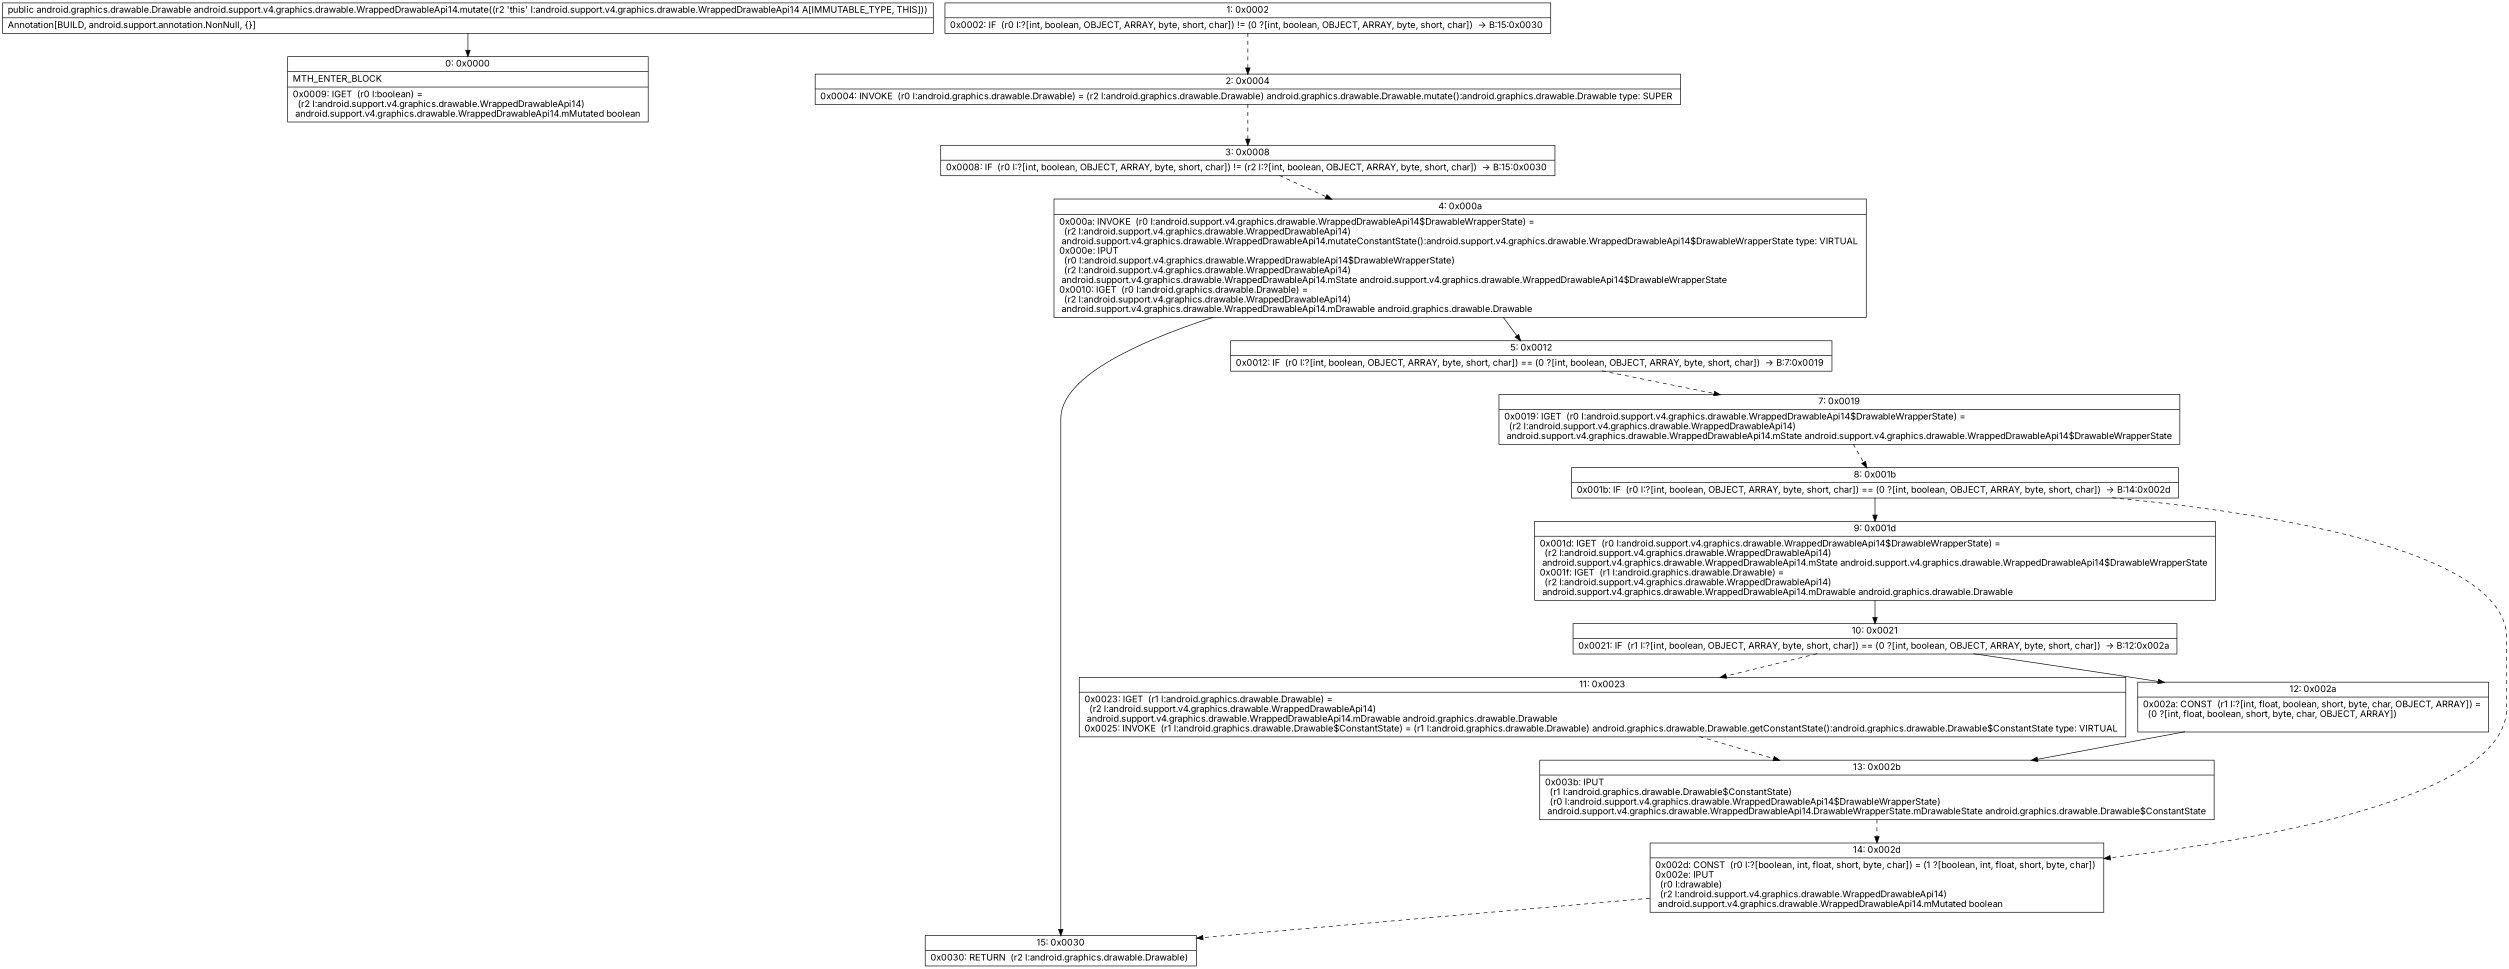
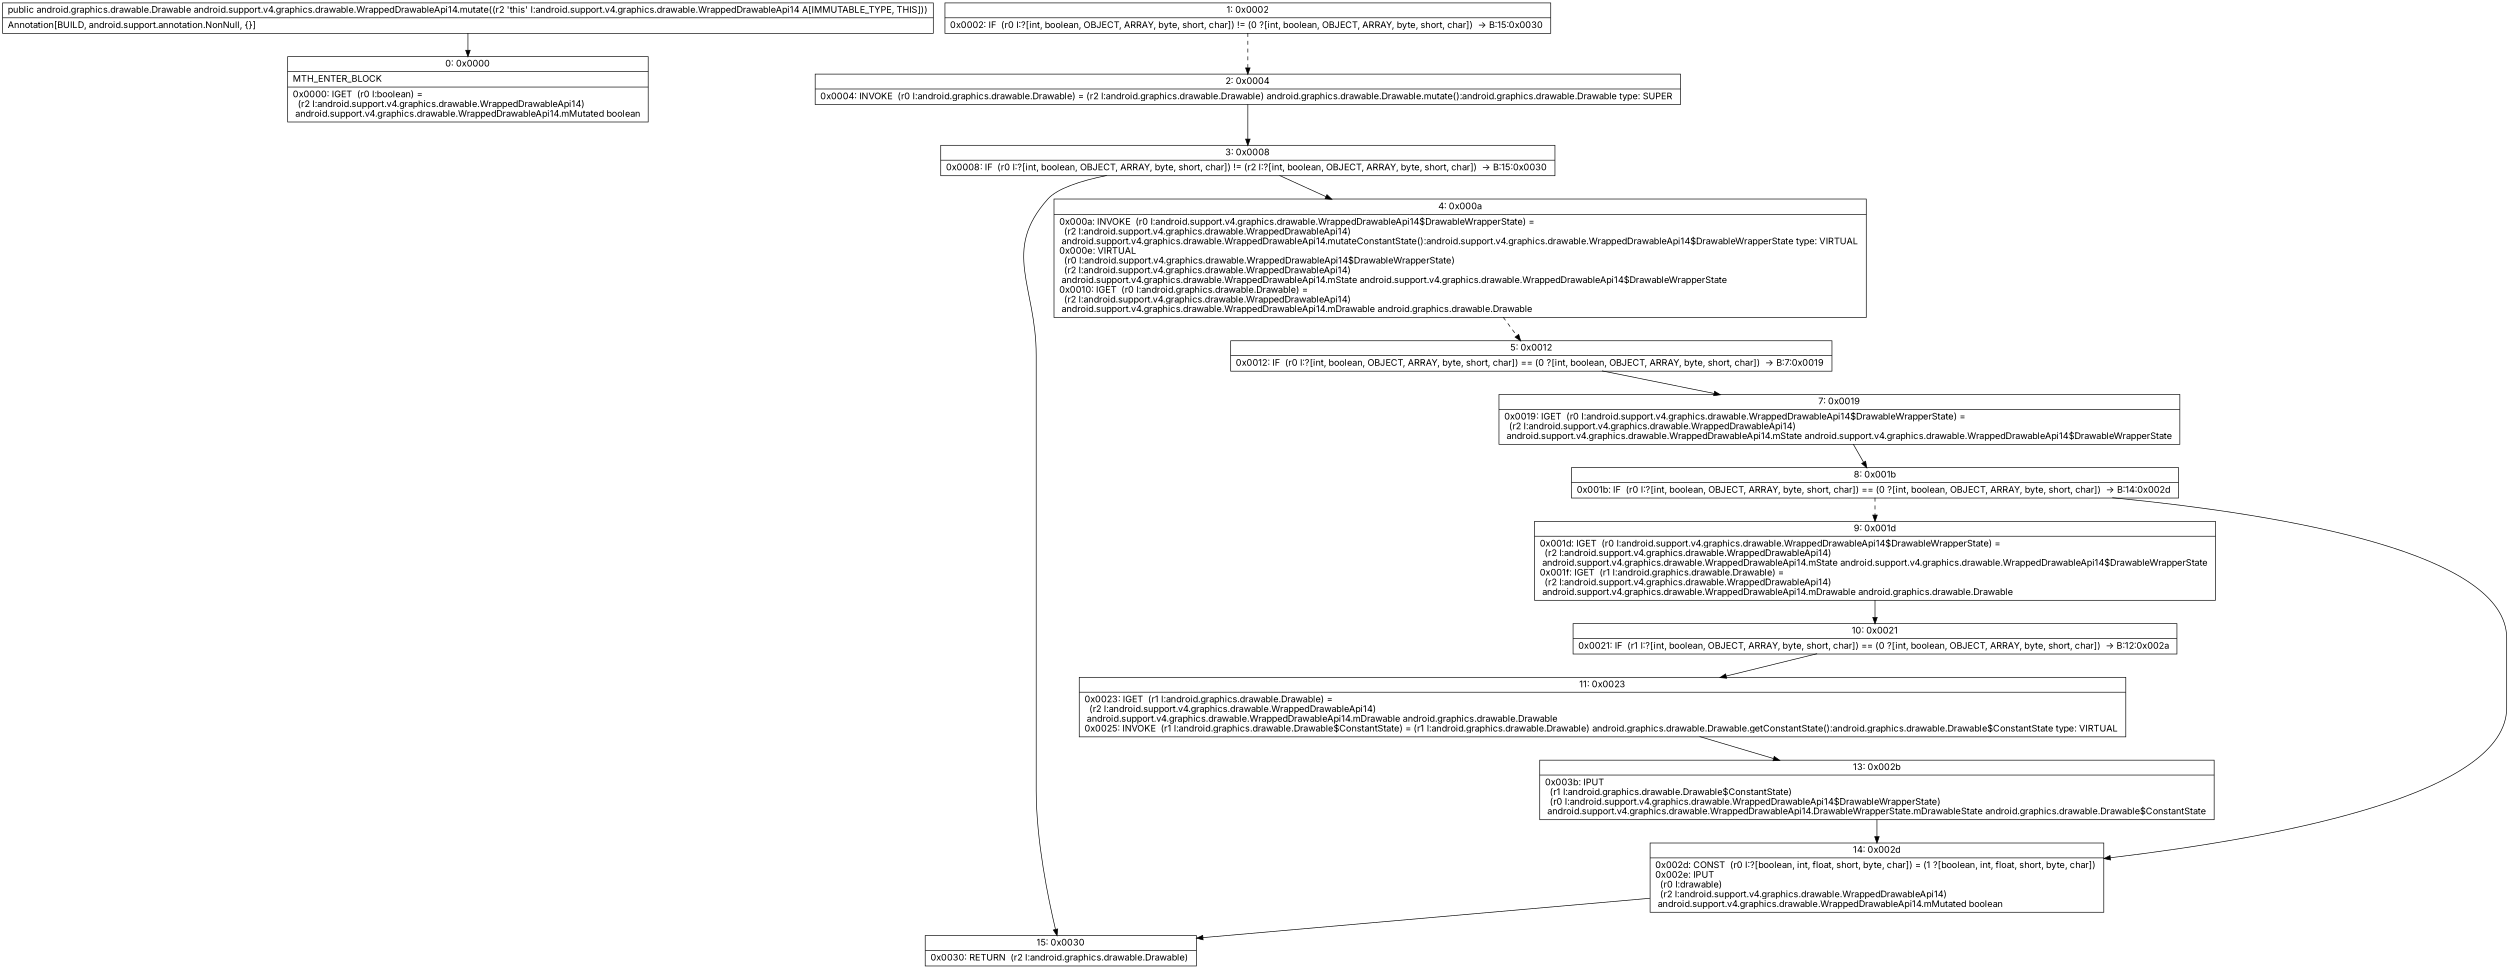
node "0: 0x0000": text "0x0009: IGET  (r0 I:boolean) =" -> "0x0000: IGET  (r0 I:boolean) ="
edge "2: 0x0004" -> "3: 0x0008": style dashed -> solid
edge "3: 0x0008" -> "4: 0x000a": style dashed -> solid
node "4: 0x000a": text "0x000e: IPUT" -> "0x000e: VIRTUAL"
edge "4: 0x000a" -> "5: 0x0012": style solid -> dashed
edge "5: 0x0012" -> "7: 0x0019": style dashed -> solid
edge "7: 0x0019" -> "8: 0x001b": style dashed -> solid
edge "8: 0x001b" -> "9: 0x001d": style solid -> dashed
edge "4: 0x000a" -> "15: 0x0030": now "3: 0x0008" -> "15: 0x0030"
edge "10: 0x0021" -> "11: 0x0023": style dashed -> solid
edge "8: 0x001b" -> "14: 0x002d": style dashed -> solid
node "12: 0x002a": removed
edge "11: 0x0023" -> "13: 0x002b": style dashed -> solid
edge "13: 0x002b" -> "14: 0x002d": style dashed -> solid
edge "14: 0x002d" -> "15: 0x0030": style dashed -> solid
